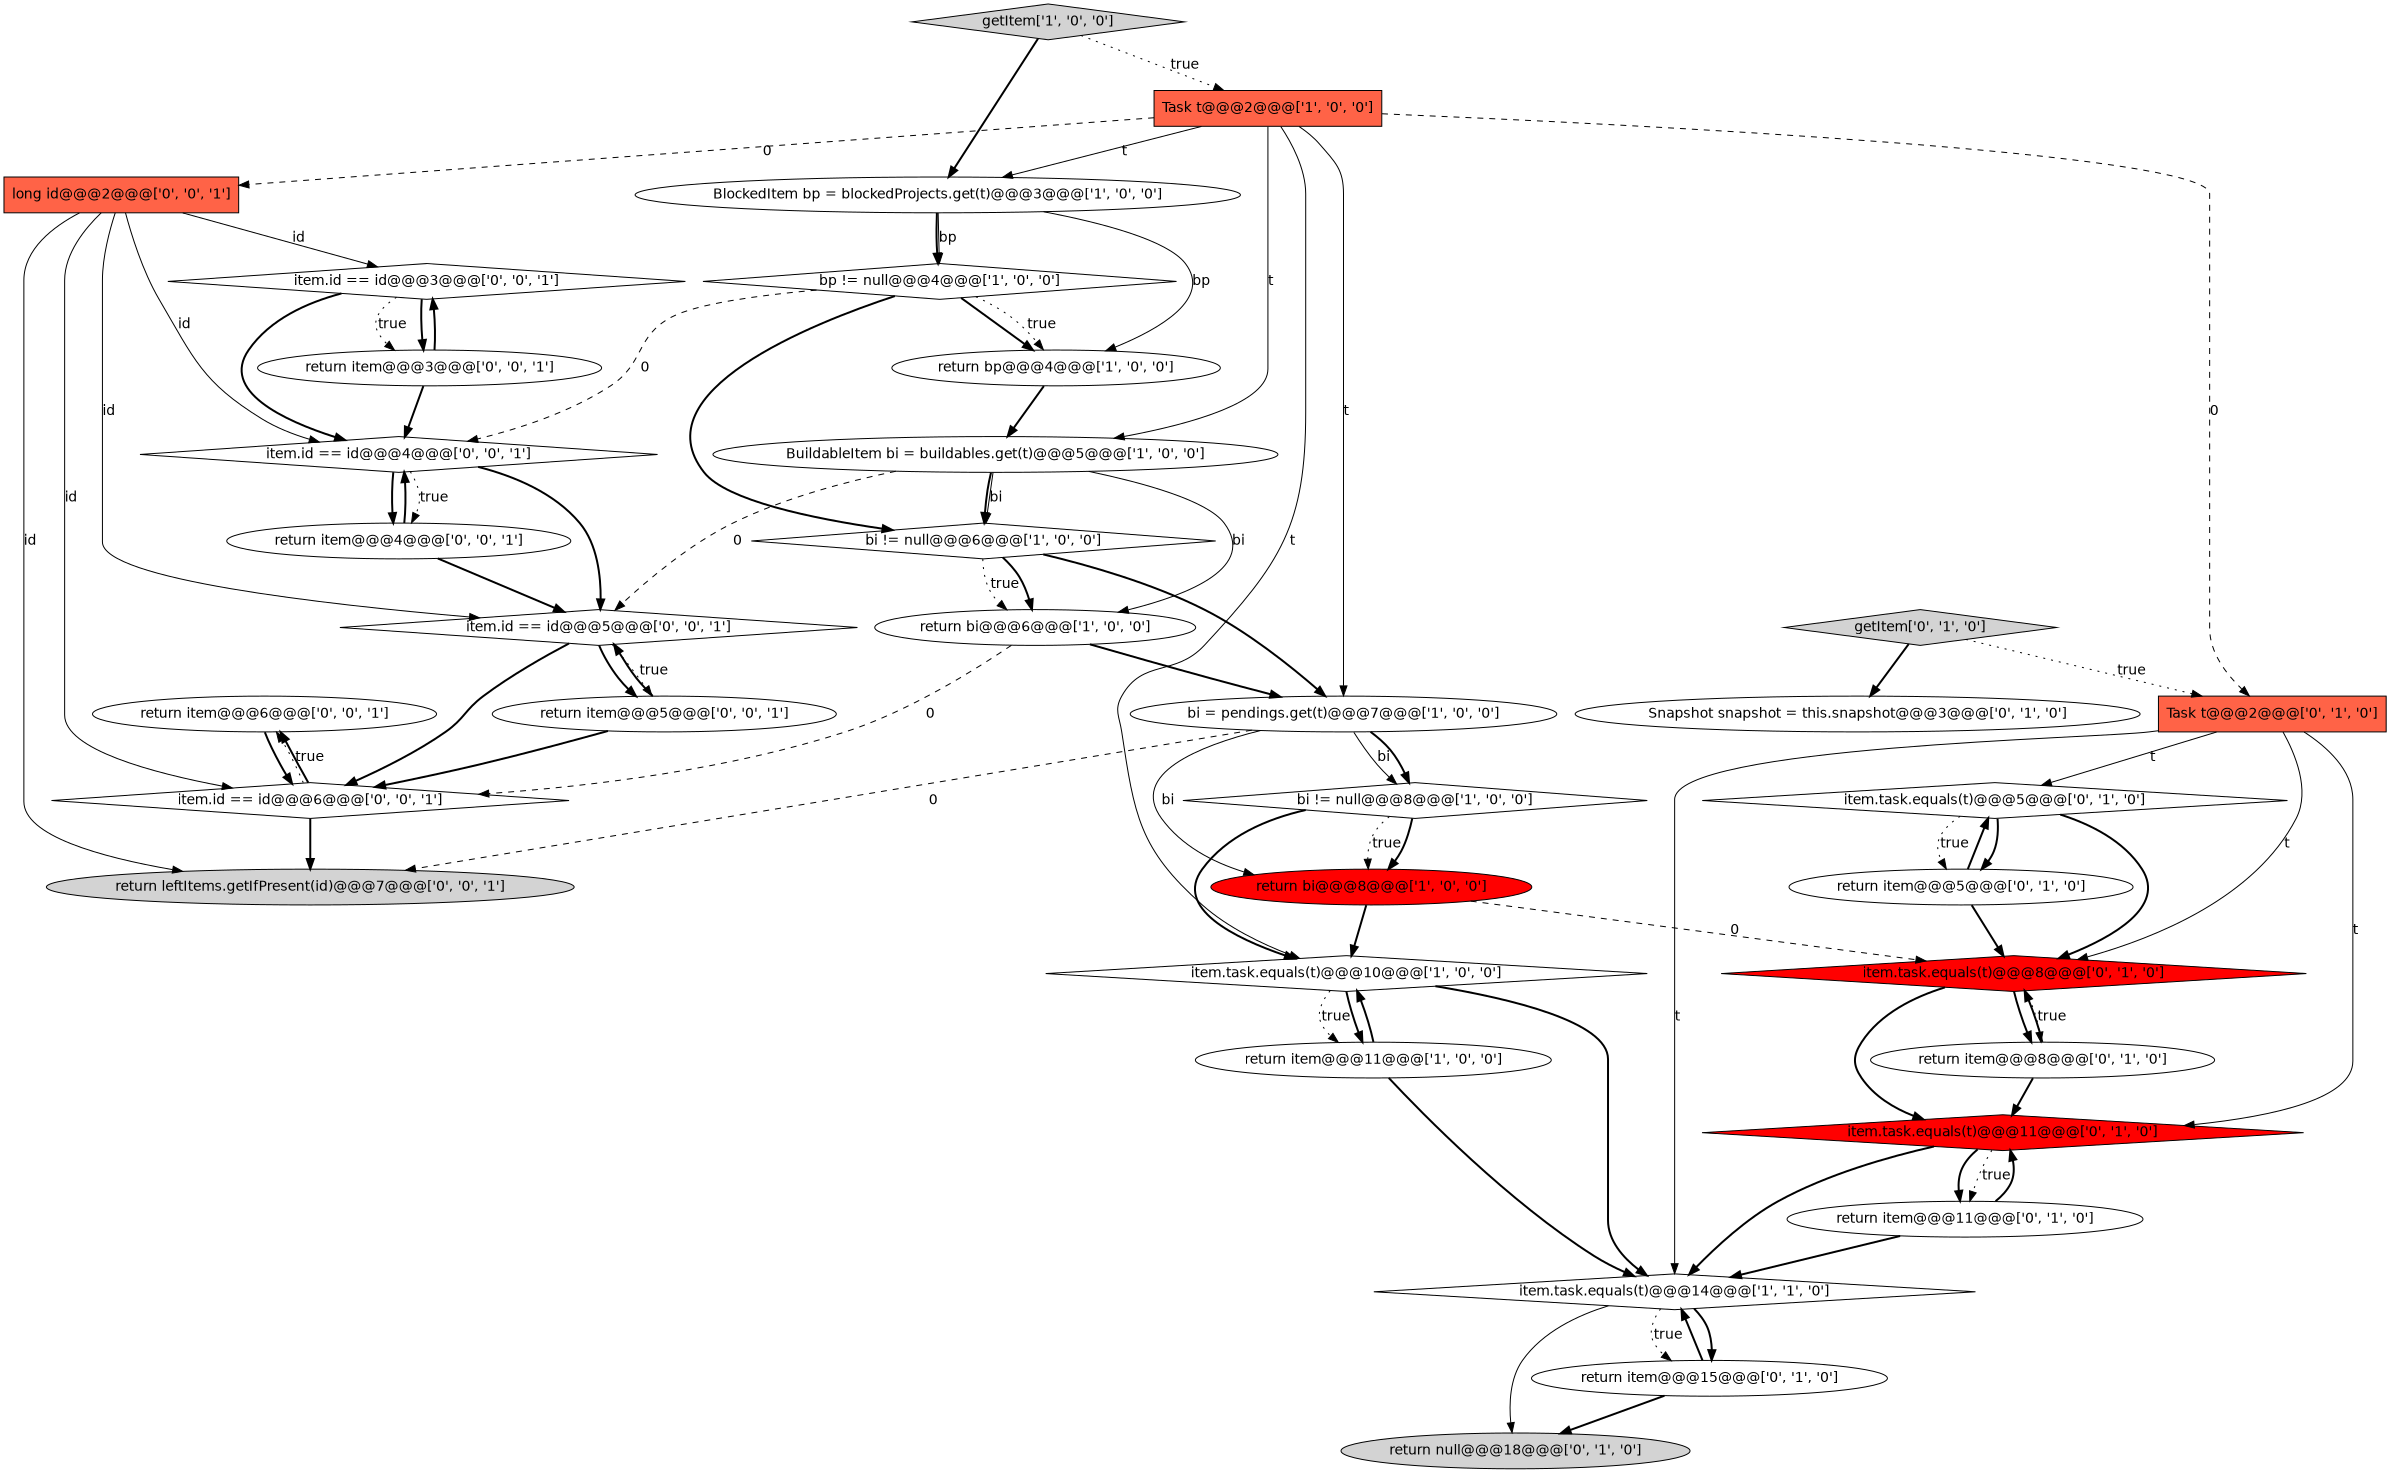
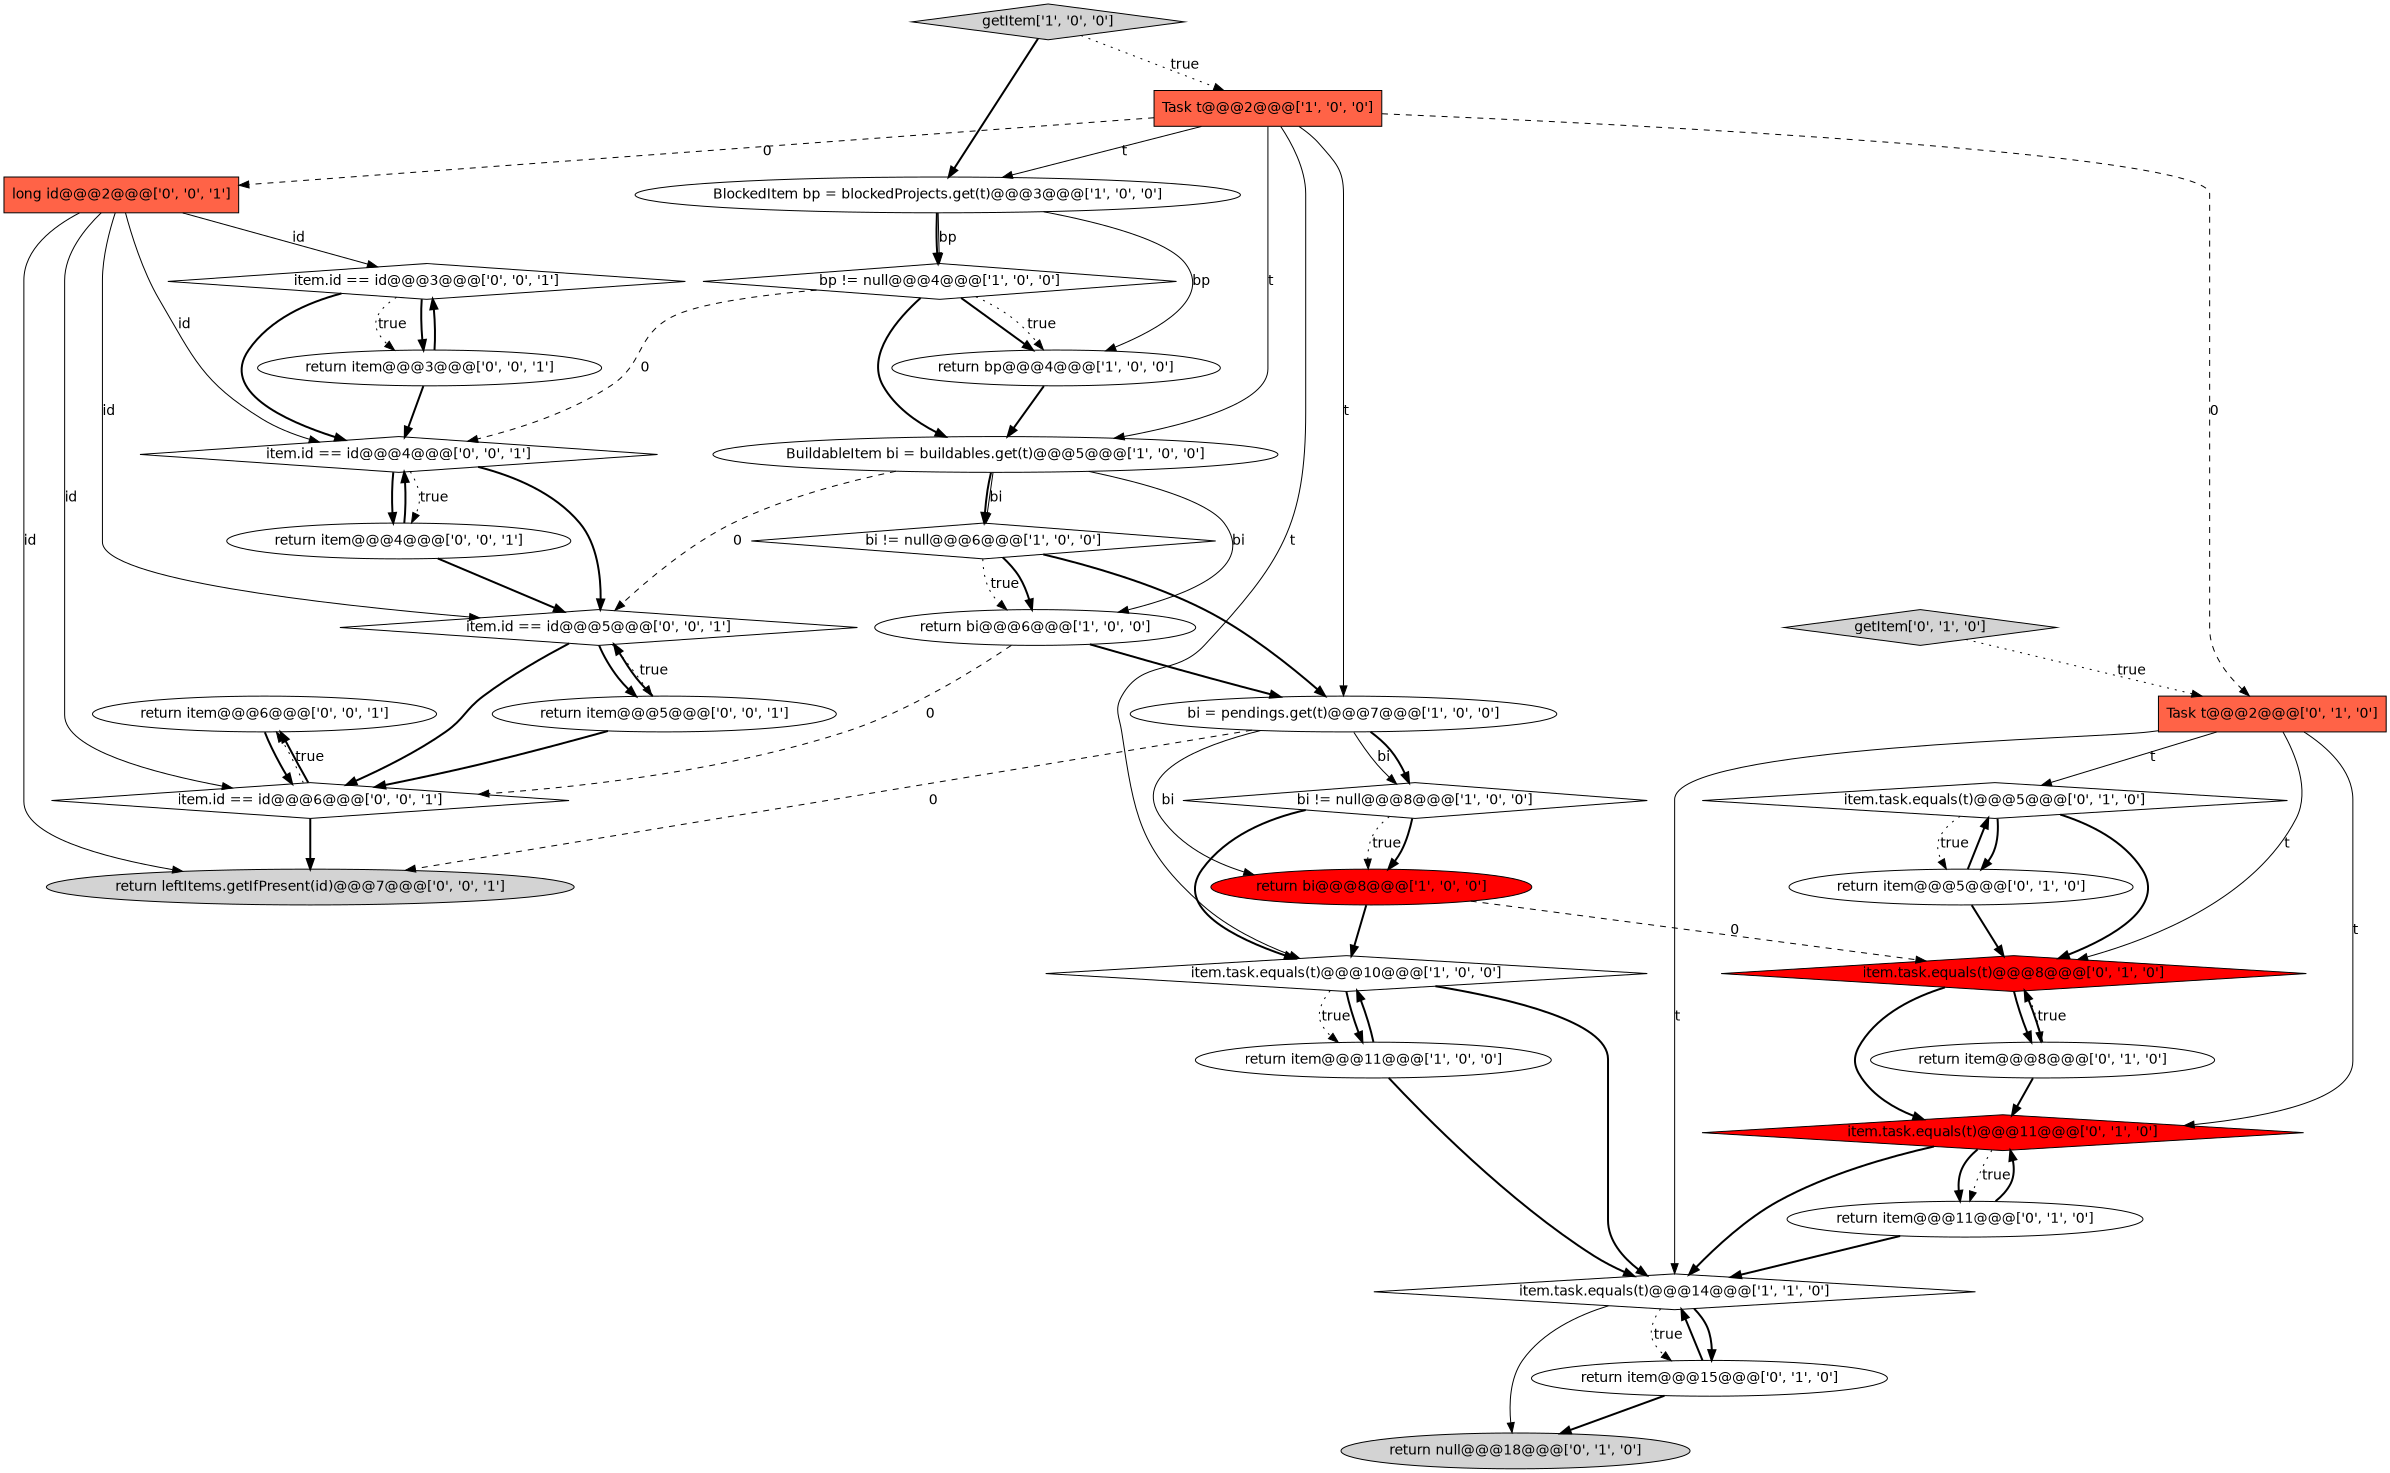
edge "bp != null@@@4@@@['1', '0', '0']" -> "bi != null@@@6@@@['1', '0', '0']": now "bp != null@@@4@@@['1', '0', '0']" -> "BuildableItem bi = buildables.get(t)@@@5@@@['1', '0', '0']"
node "Snapshot snapshot = this.snapshot@@@3@@@['0', '1', '0']": removed
